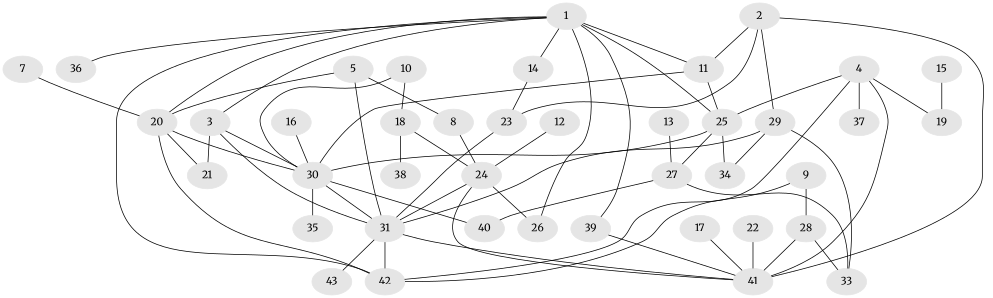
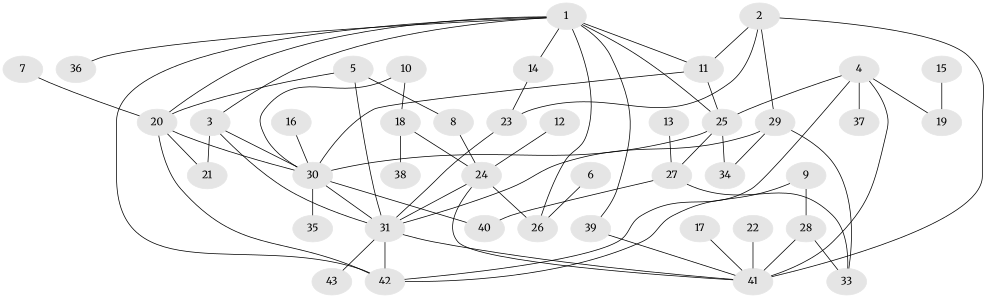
node "6": added
